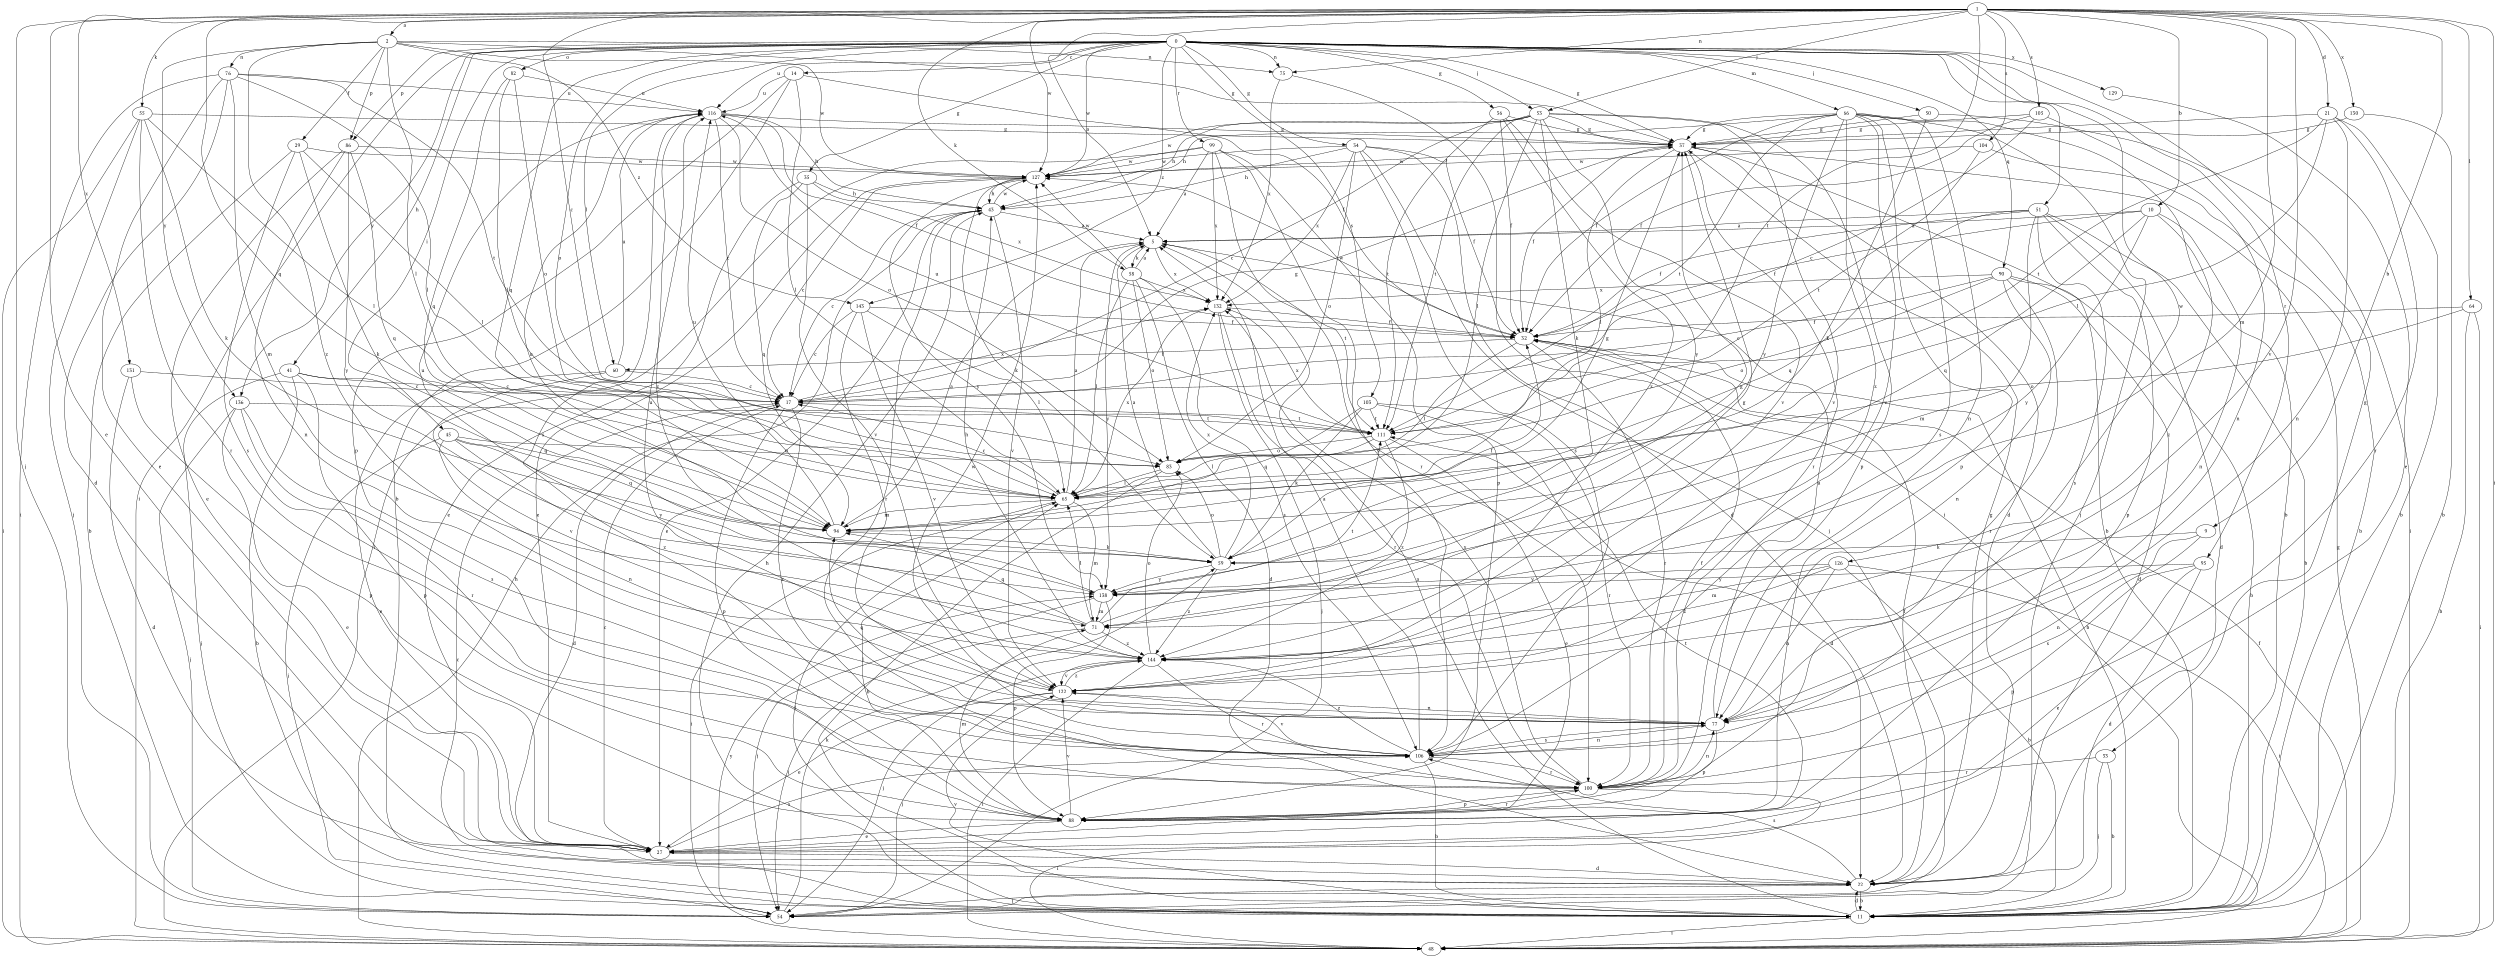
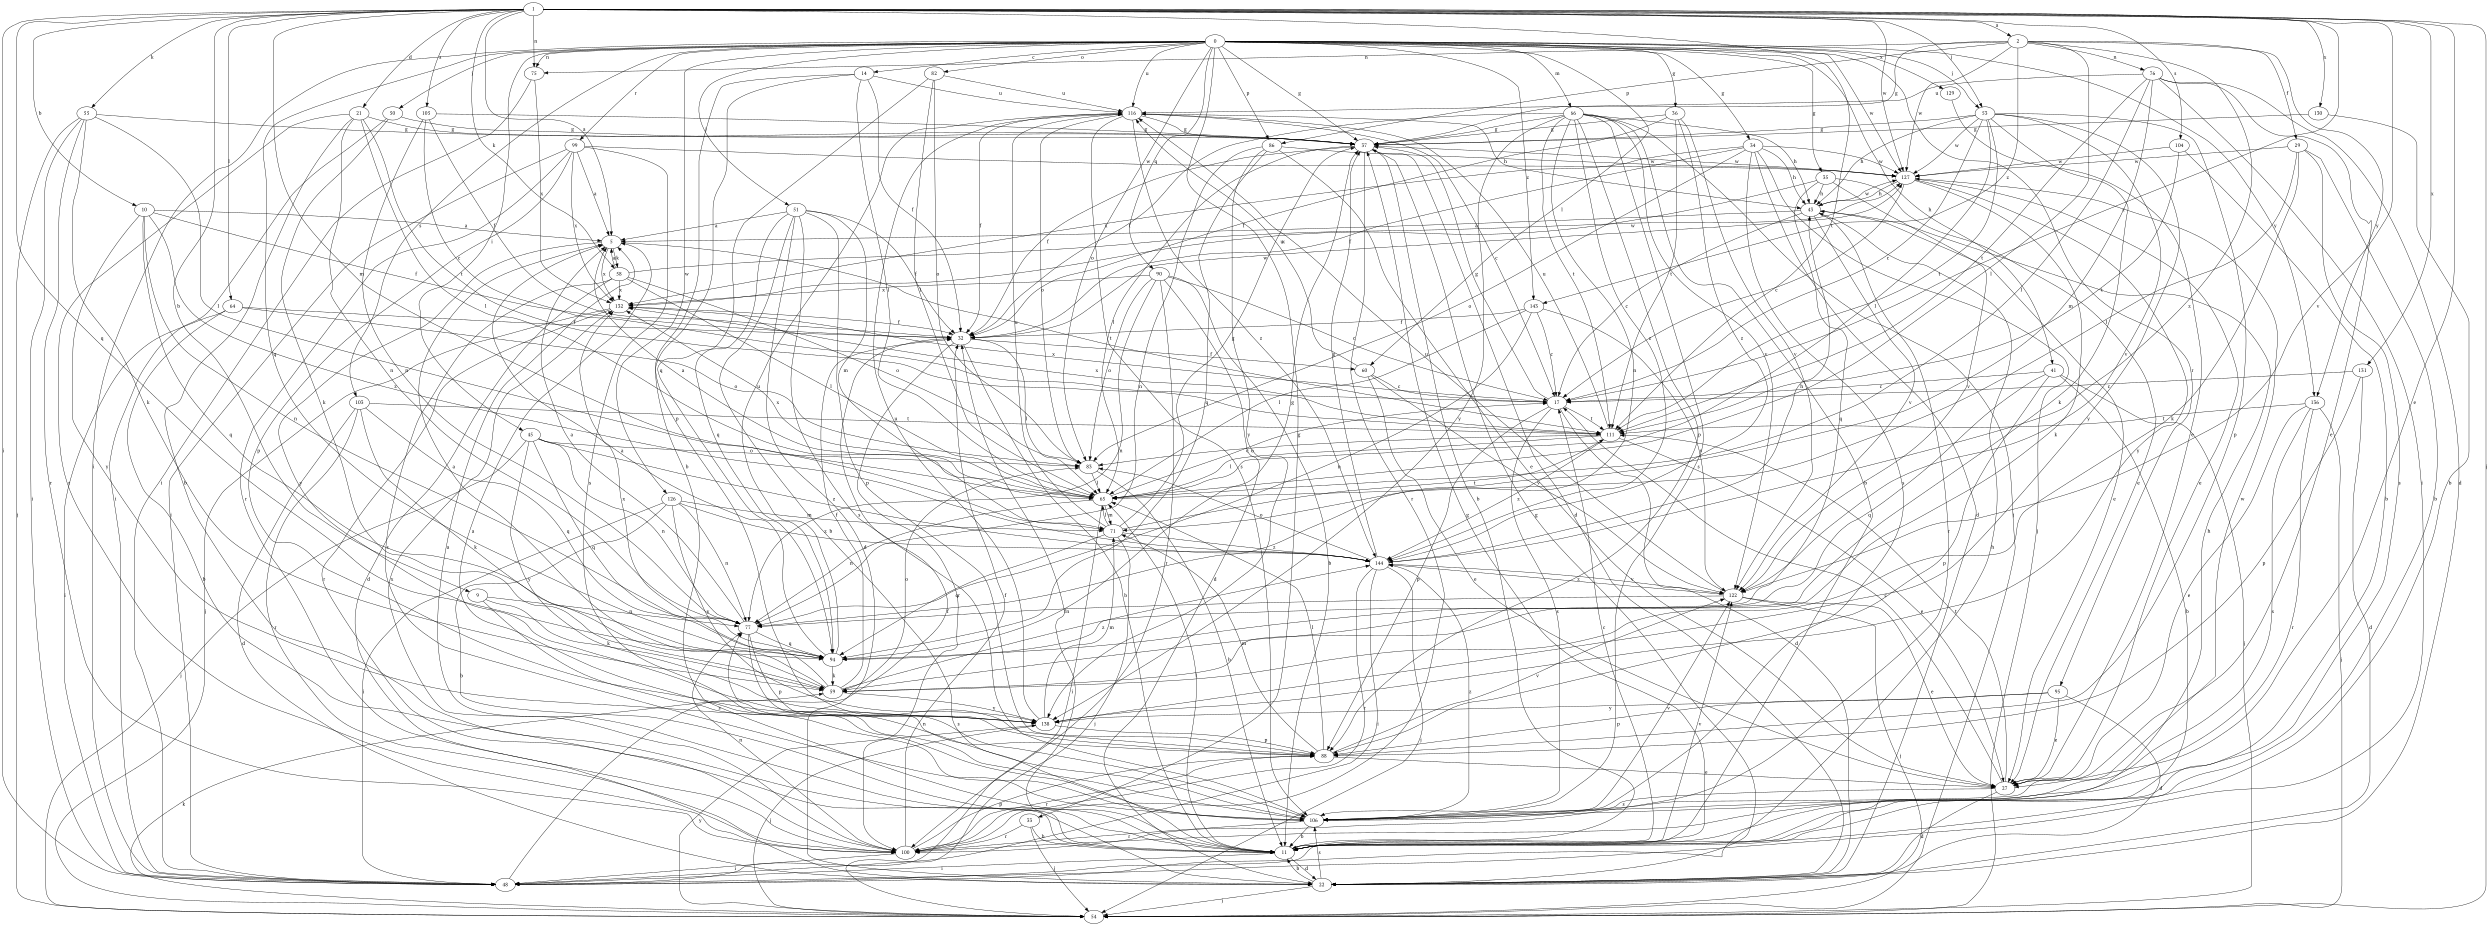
edge "65" -> "94": now "65" -> "77"
